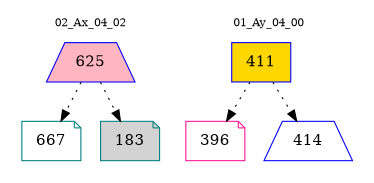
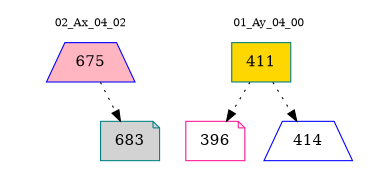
node "625": label "625" -> "675"
node "411": color blue -> teal
node "667": removed
node "183": label "183" -> "683"
